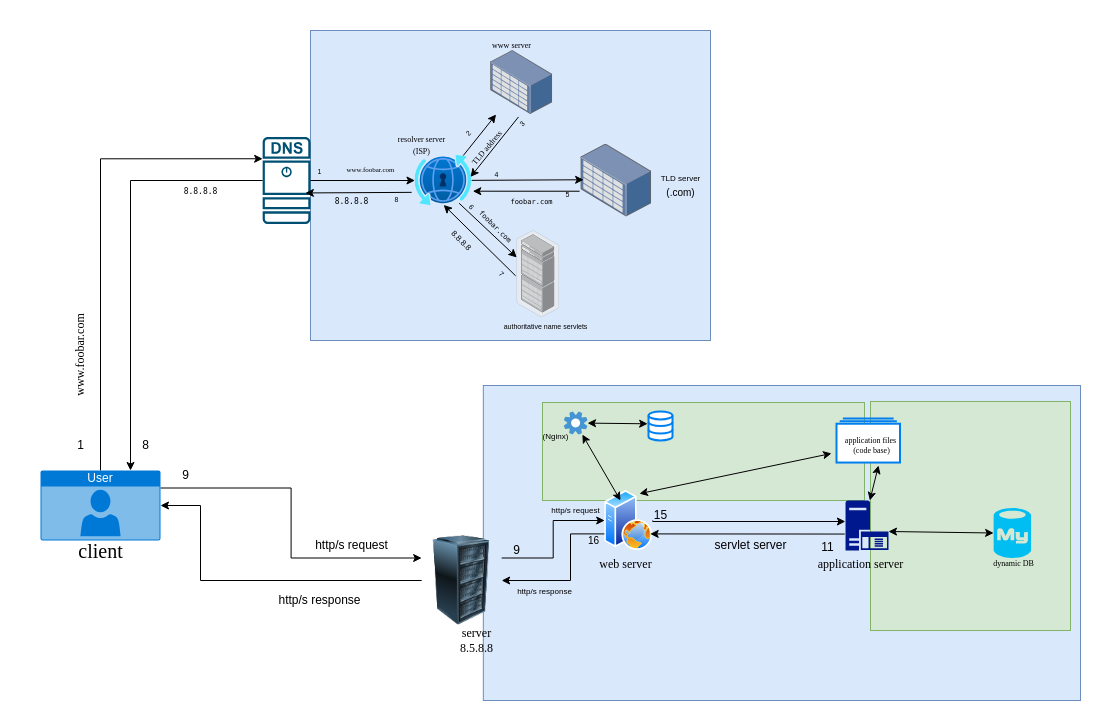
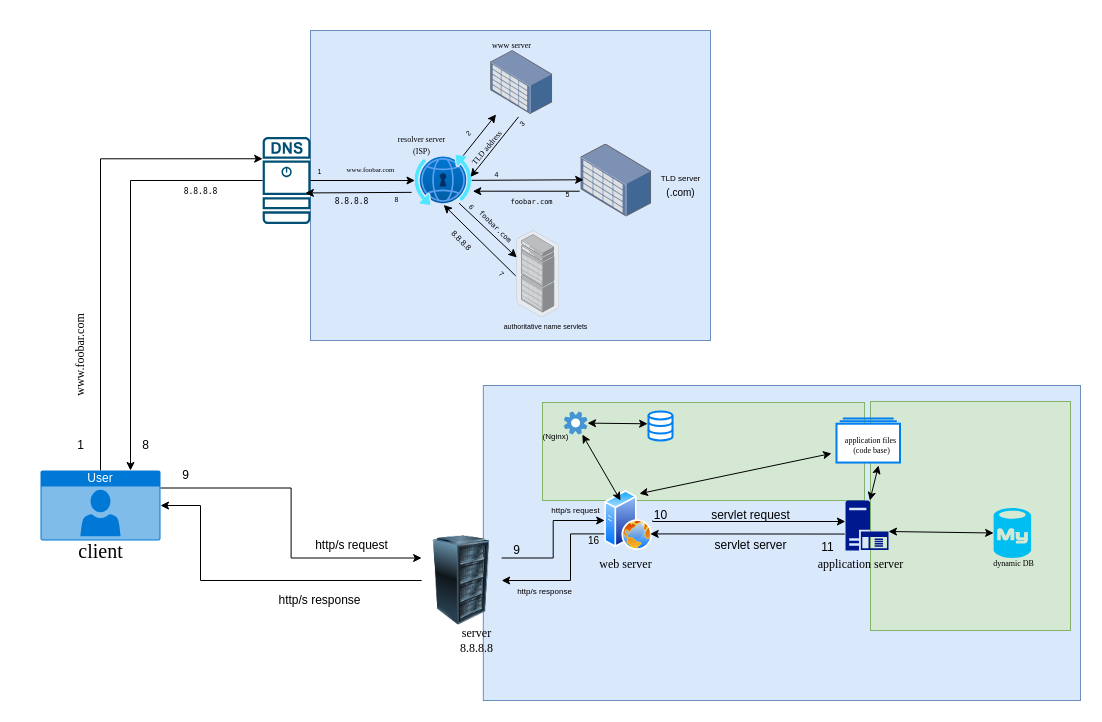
node "15": label "15" -> "10"
node "servlet request": added
node "server8.5.8.8": label "server8.5.8.8" -> "server8.8.8.8"
